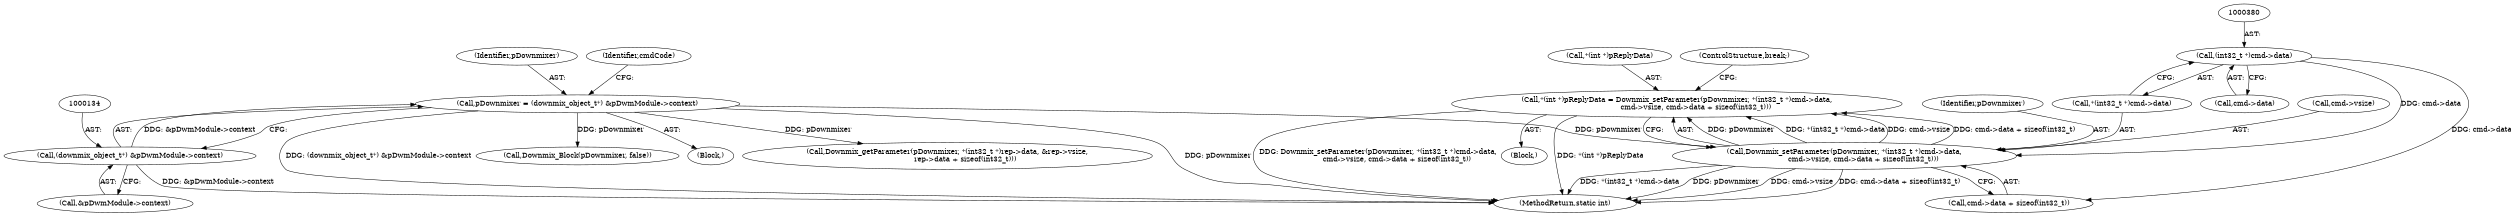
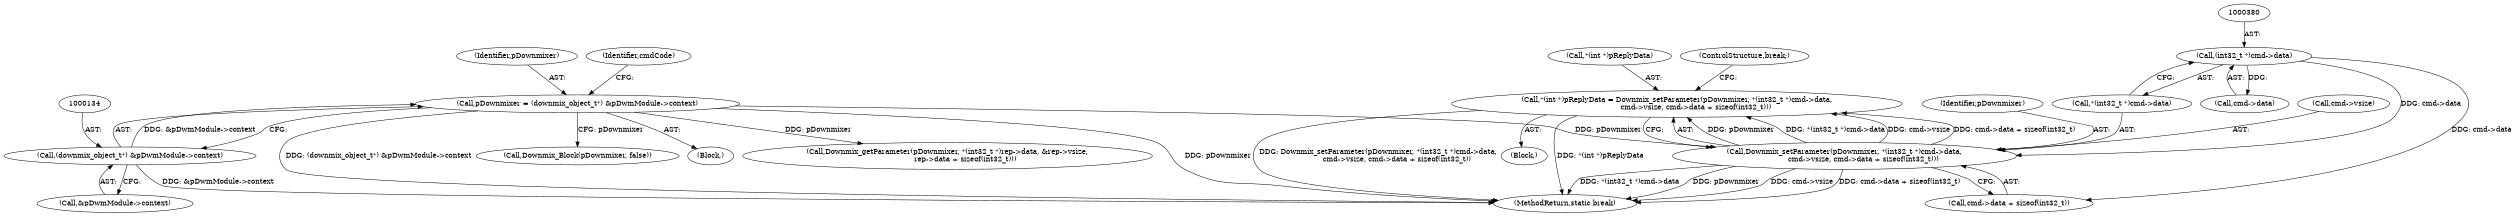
edge "(Call,(int32_t *)cmd->data)" -> "(Call,cmd->data)": label "CFG: " -> "DDG: "
edge "(Call,pDownmixer = (downmix_object_t*) &pDwmModule->context)" -> "(Call,Downmix_Block(pDownmixer, false))": label "DDG: pDownmixer" -> "CFG: pDownmixer"
node "(MethodReturn,static int)": label "(MethodReturn,static int)" -> "(MethodReturn,static break)"
